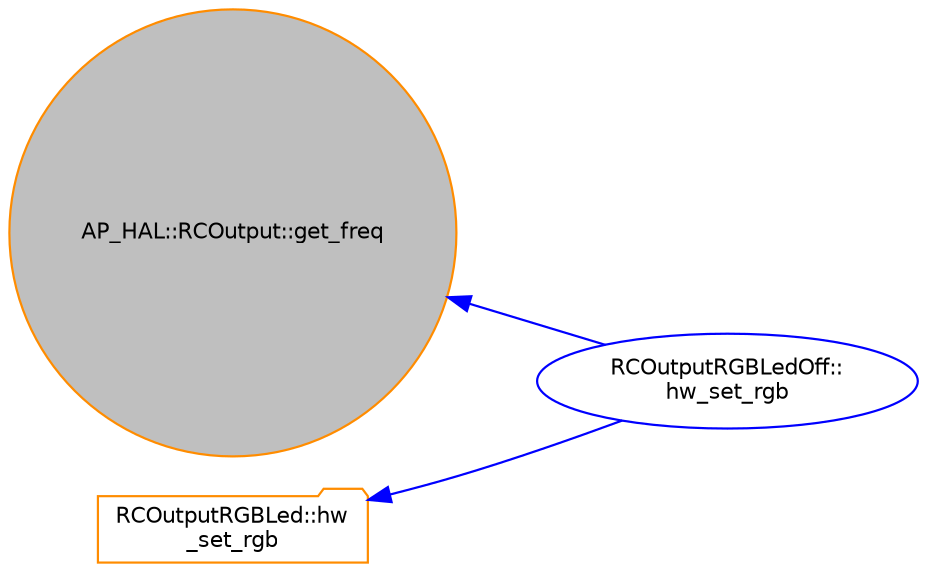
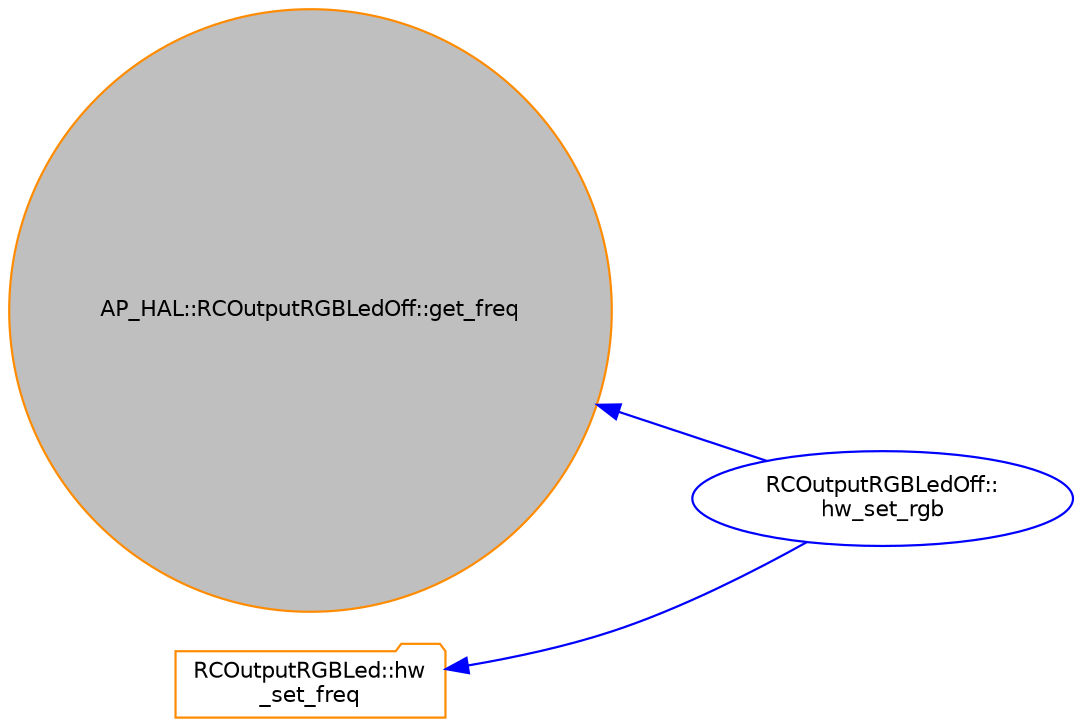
node "AP_HAL::RCOutput::get_freq": label "AP_HAL::RCOutput::get_freq" -> "AP_HAL::RCOutputRGBLedOff::get_freq"
node "RCOutputRGBLed::hw _set_rgb": label "RCOutputRGBLed::hw _set_rgb" -> "RCOutputRGBLed::hw _set_freq"
